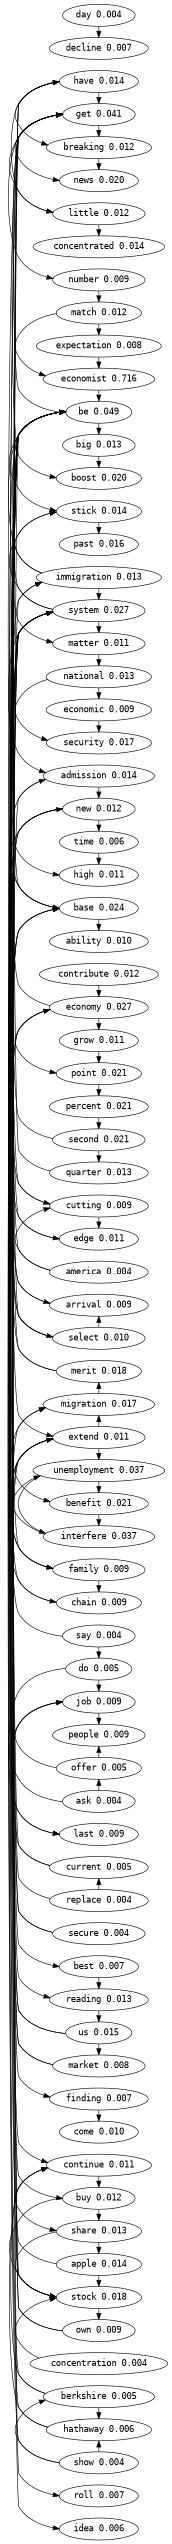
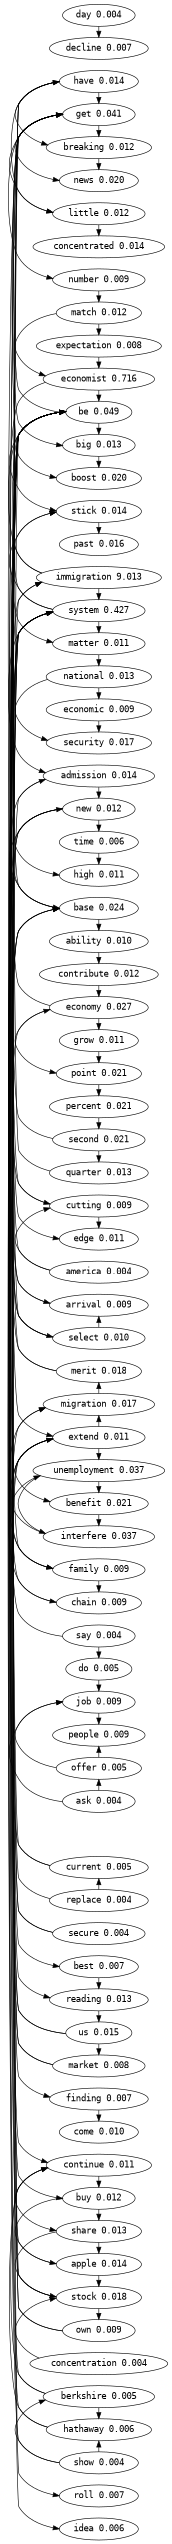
edge "get 0.041" -> "big 0.013": added
edge "be 0.049" -> "matter 0.011": now "economist 0.716" -> "matter 0.011"
node "immigration 0.013": label "immigration 0.013" -> "immigration 9.013"
node "system 0.027": label "system 0.027" -> "system 0.427"
edge "ability 0.010" -> "contribute 0.012": added
edge "edge 0.011" -> "economy 0.027": removed
node "last 0.009": removed
edge "buy 0.012" -> "stock 0.018": now "buy 0.012" -> "apple 0.014"
